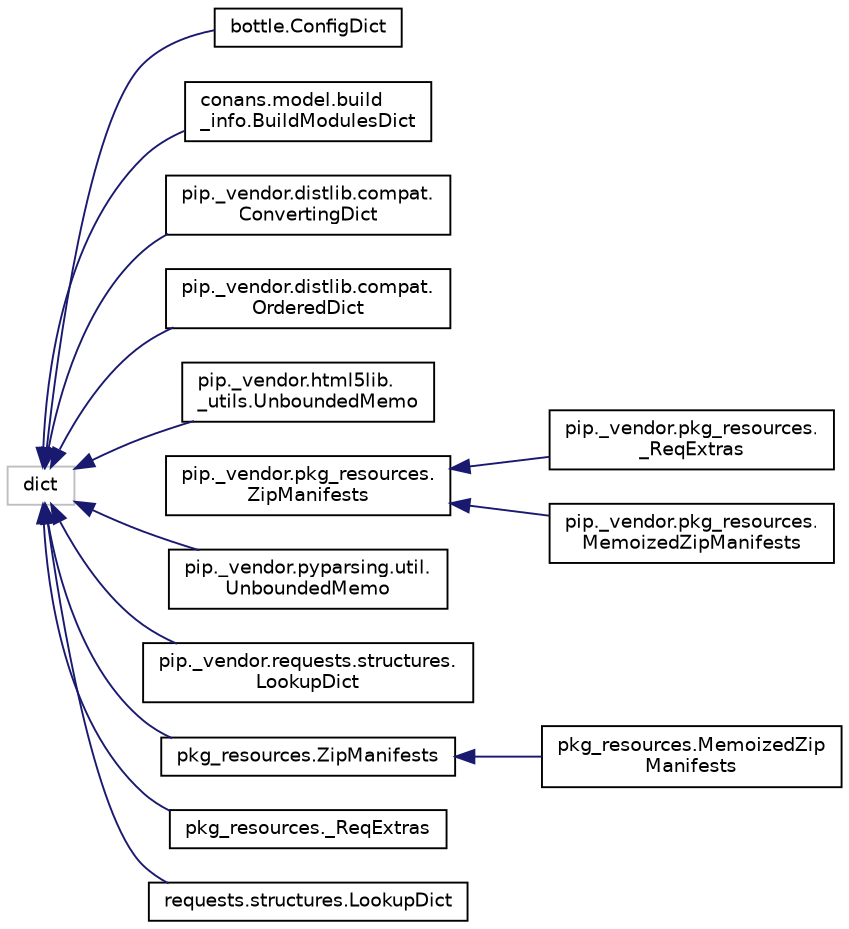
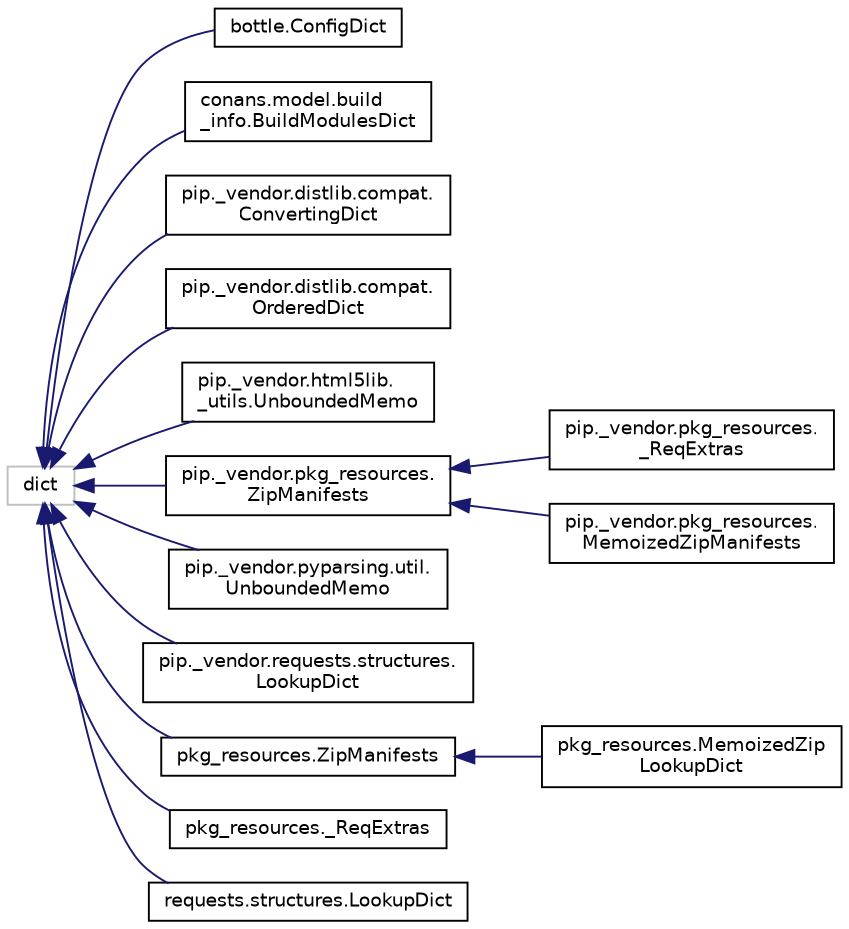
edge "pip._vendor.pkg_resources. ZipManifests" -> "dict": added
node "pkg_resources.MemoizedZip Manifests": label "pkg_resources.MemoizedZip Manifests" -> "pkg_resources.MemoizedZip LookupDict"
